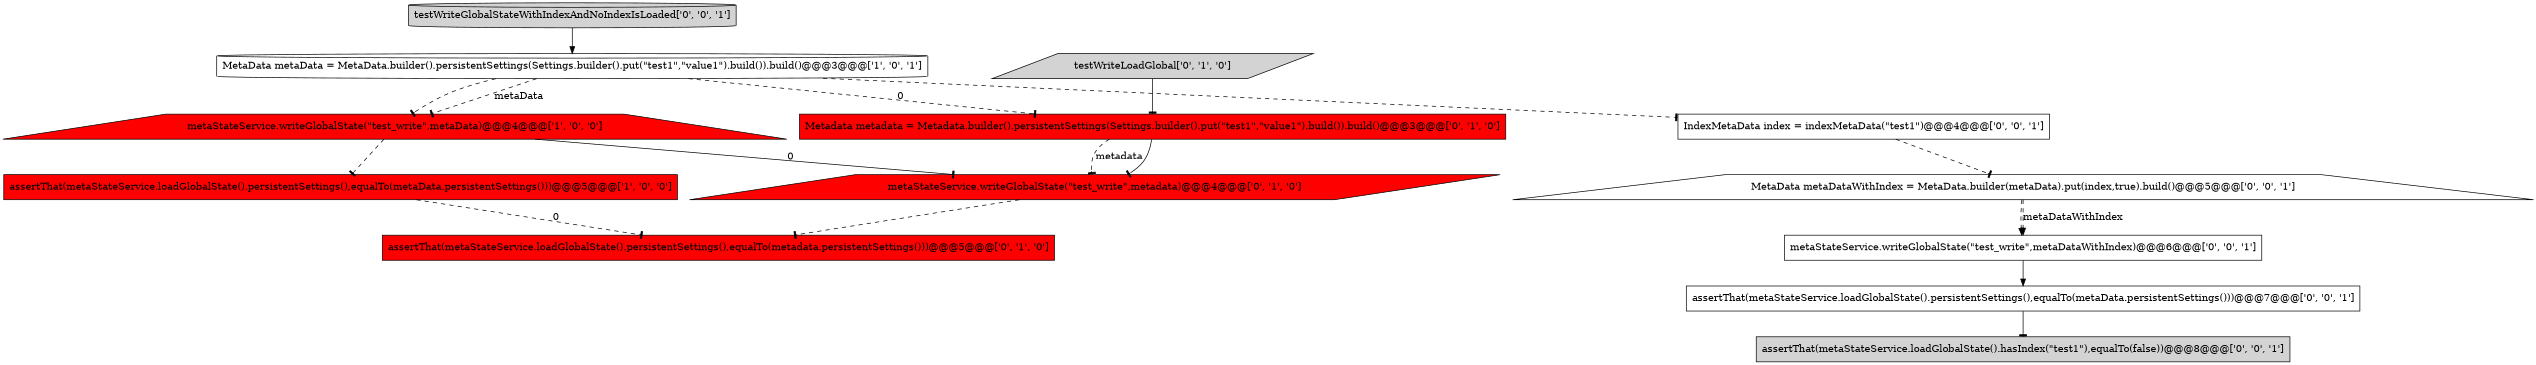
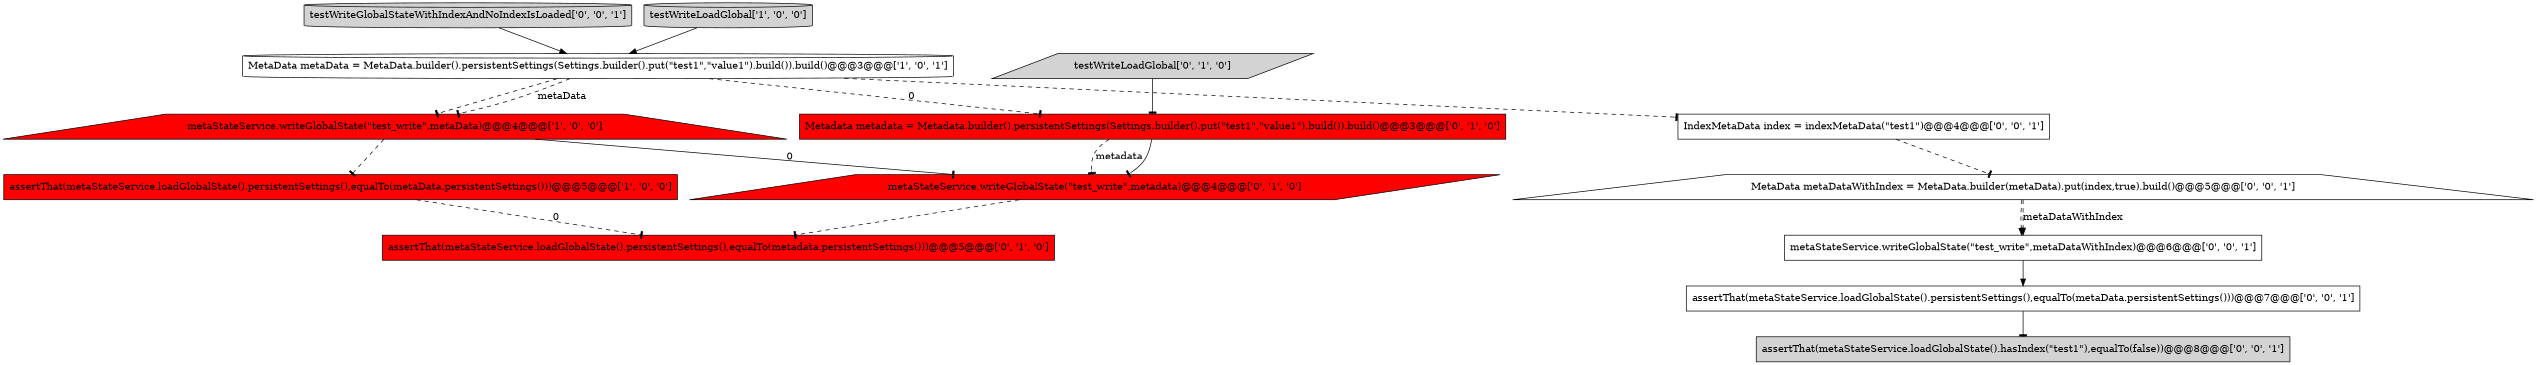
node "testWriteLoadGlobal['1', '0', '0']": added
